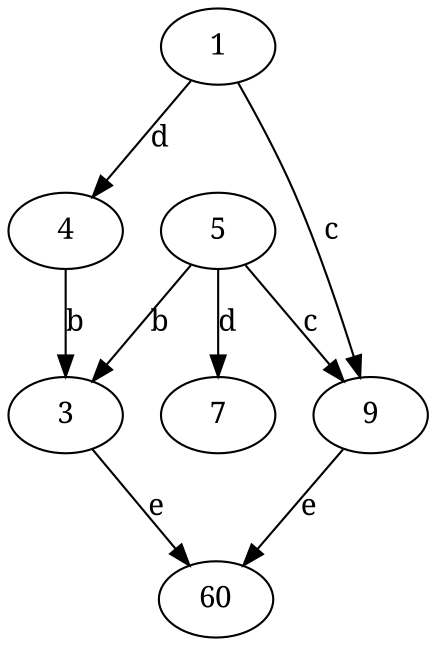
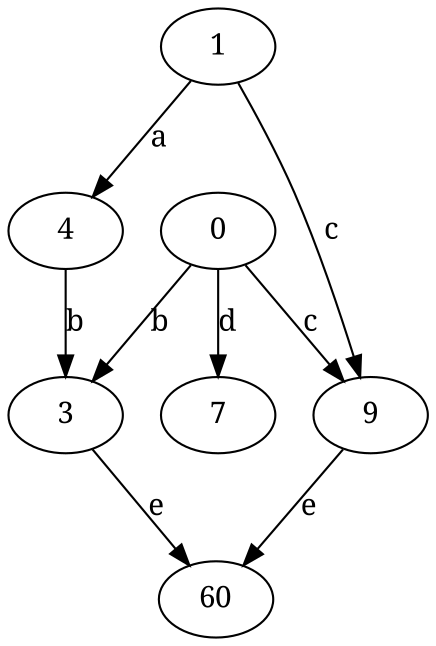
edge "1" -> "4": label "d" -> "a"
node "5": label "5" -> "0"
